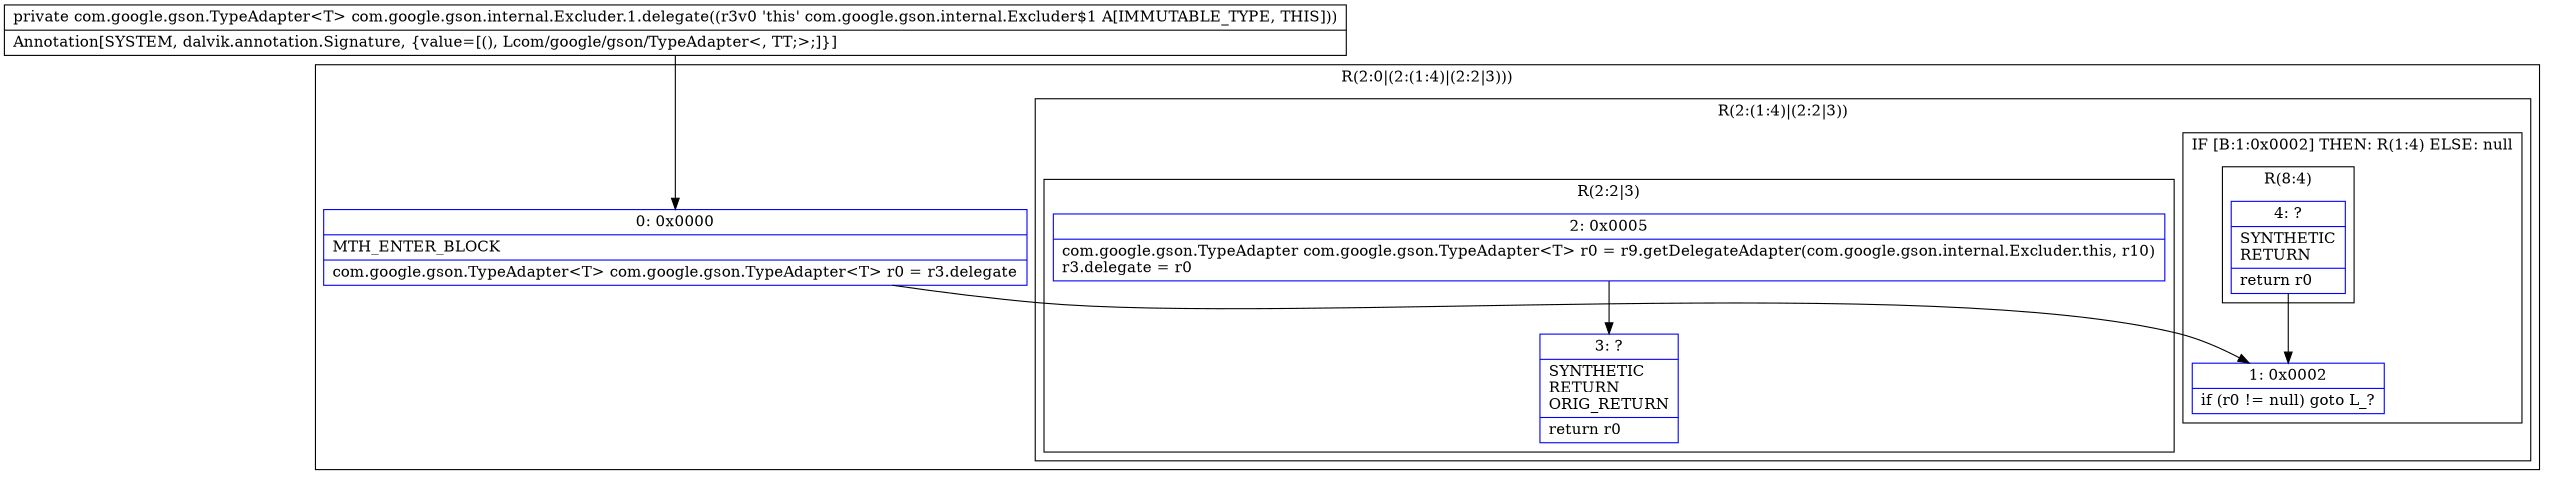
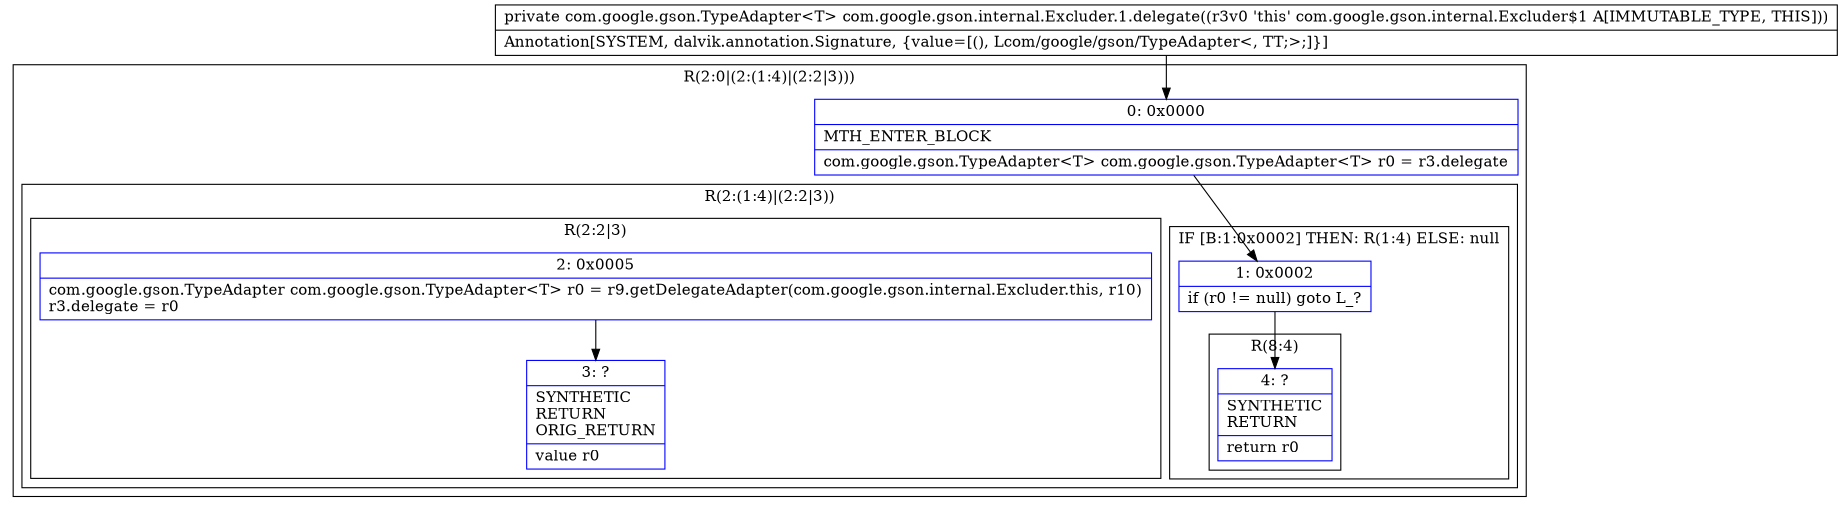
edge "4: ?" -> "1: 0x0002": reversed
node "3: ?": text "return r0" -> "value r0"
